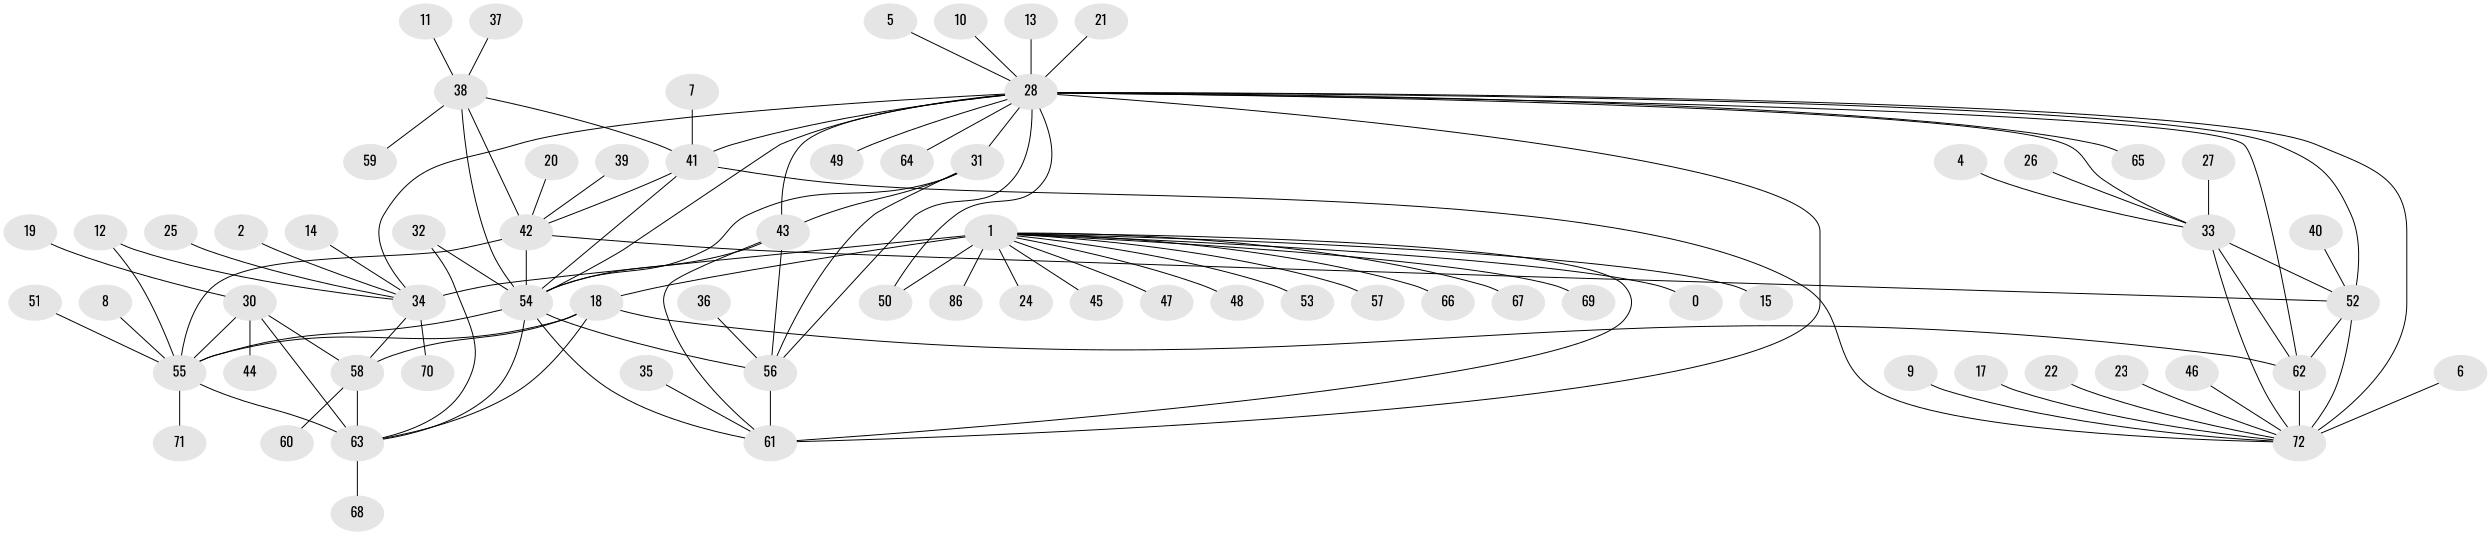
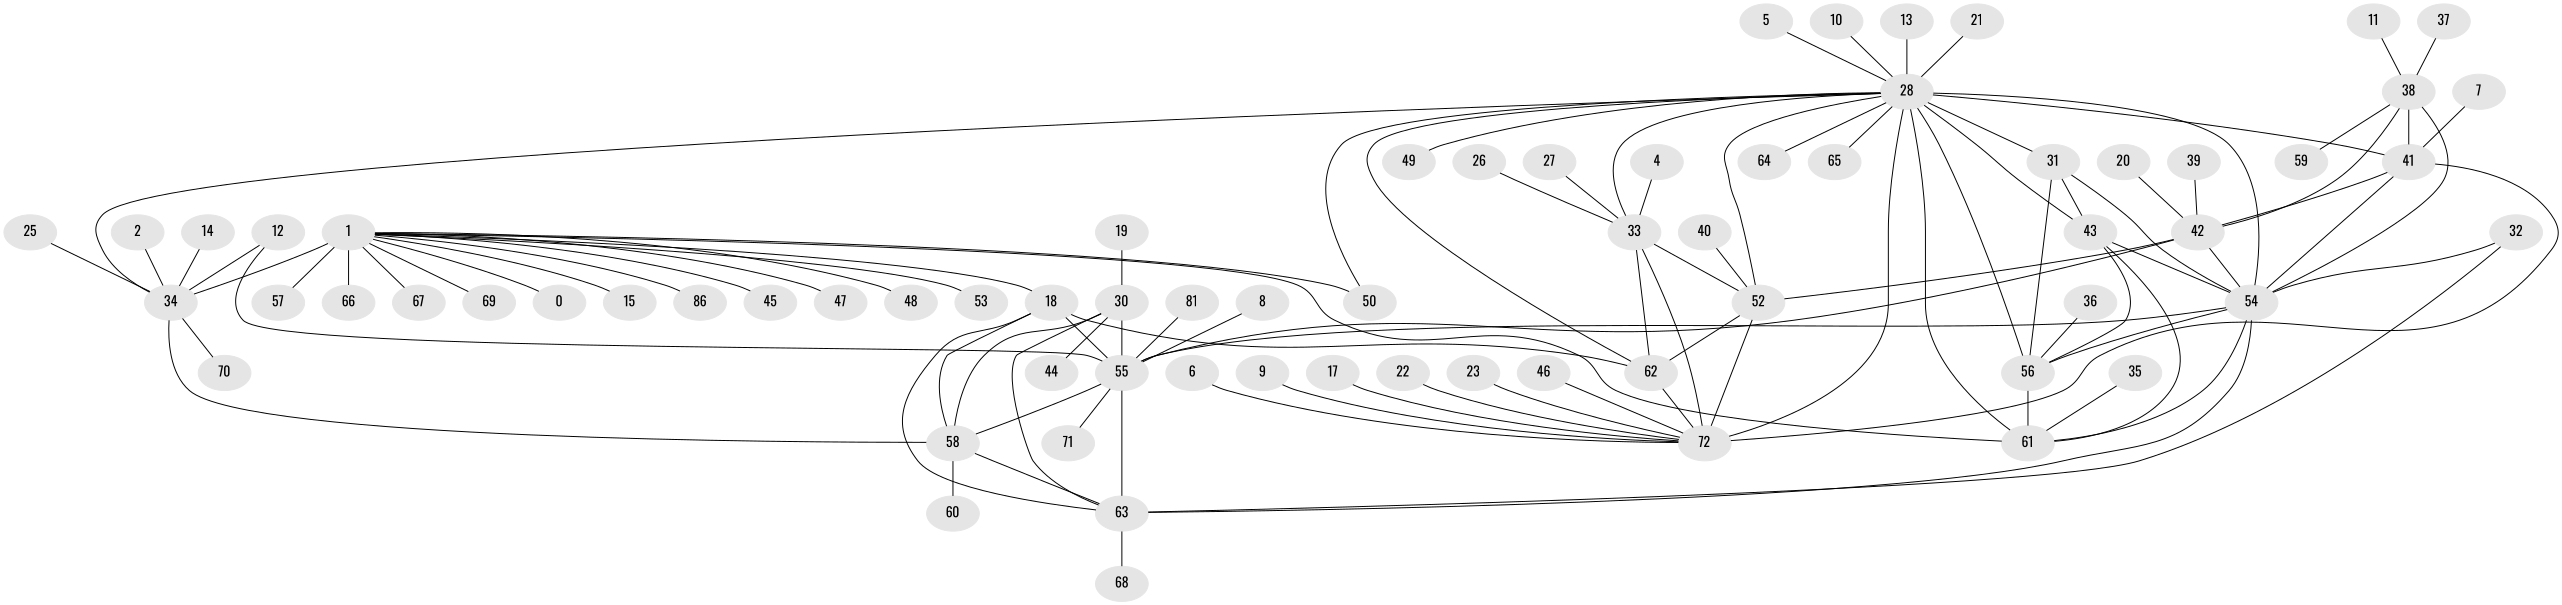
node "51": label "51" -> "81"
node "24": removed
edge "55" -- "58": added
